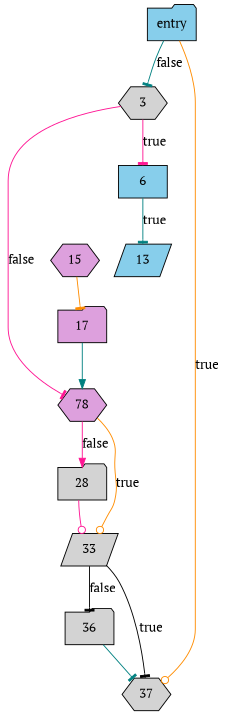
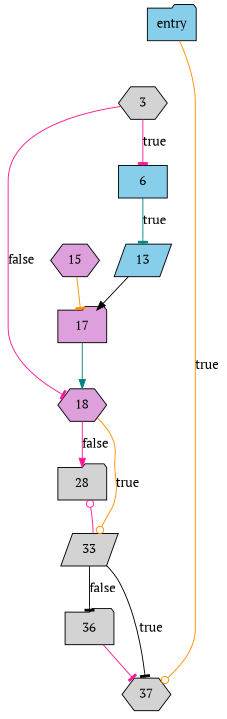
edge "entry" -> "3": removed, label "false"
edge "13" -> "17": added
node "78": label "78" -> "18"
edge "28" -> "33": reversed
edge "36" -> "37": color teal -> deeppink
